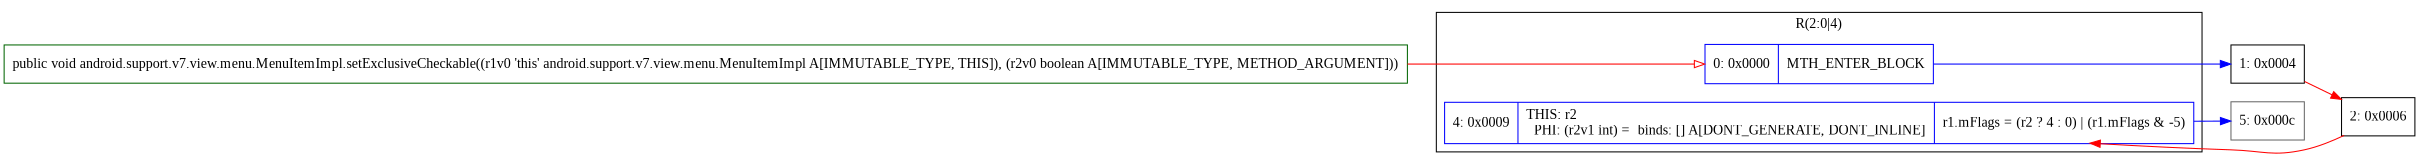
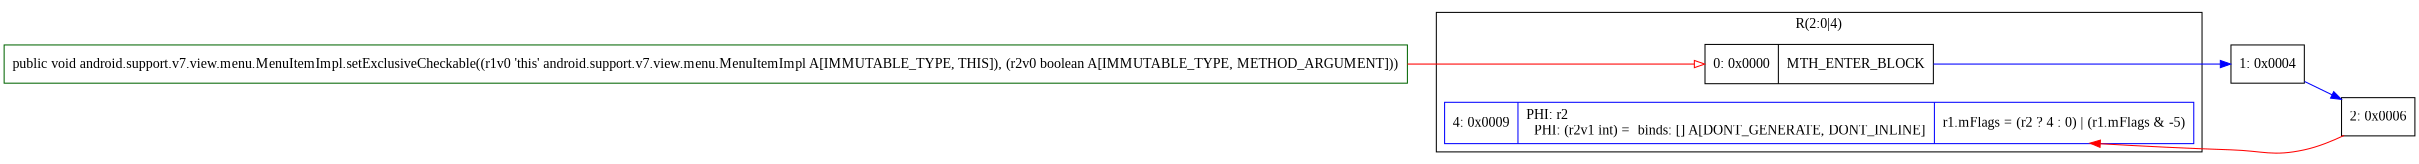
node "0: 0x0000": color blue -> black
edge "1: 0x0004" -> "2: 0x0006": color red -> blue
node "4: 0x0009": text "THIS: r2" -> "PHI: r2"
node "5: 0x000c": removed
